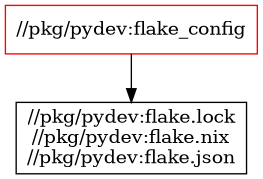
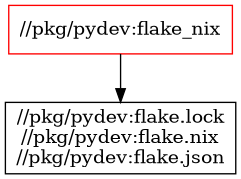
node "//pkg/pydev:flake_config": label "//pkg/pydev:flake_config" -> "//pkg/pydev:flake_nix"
